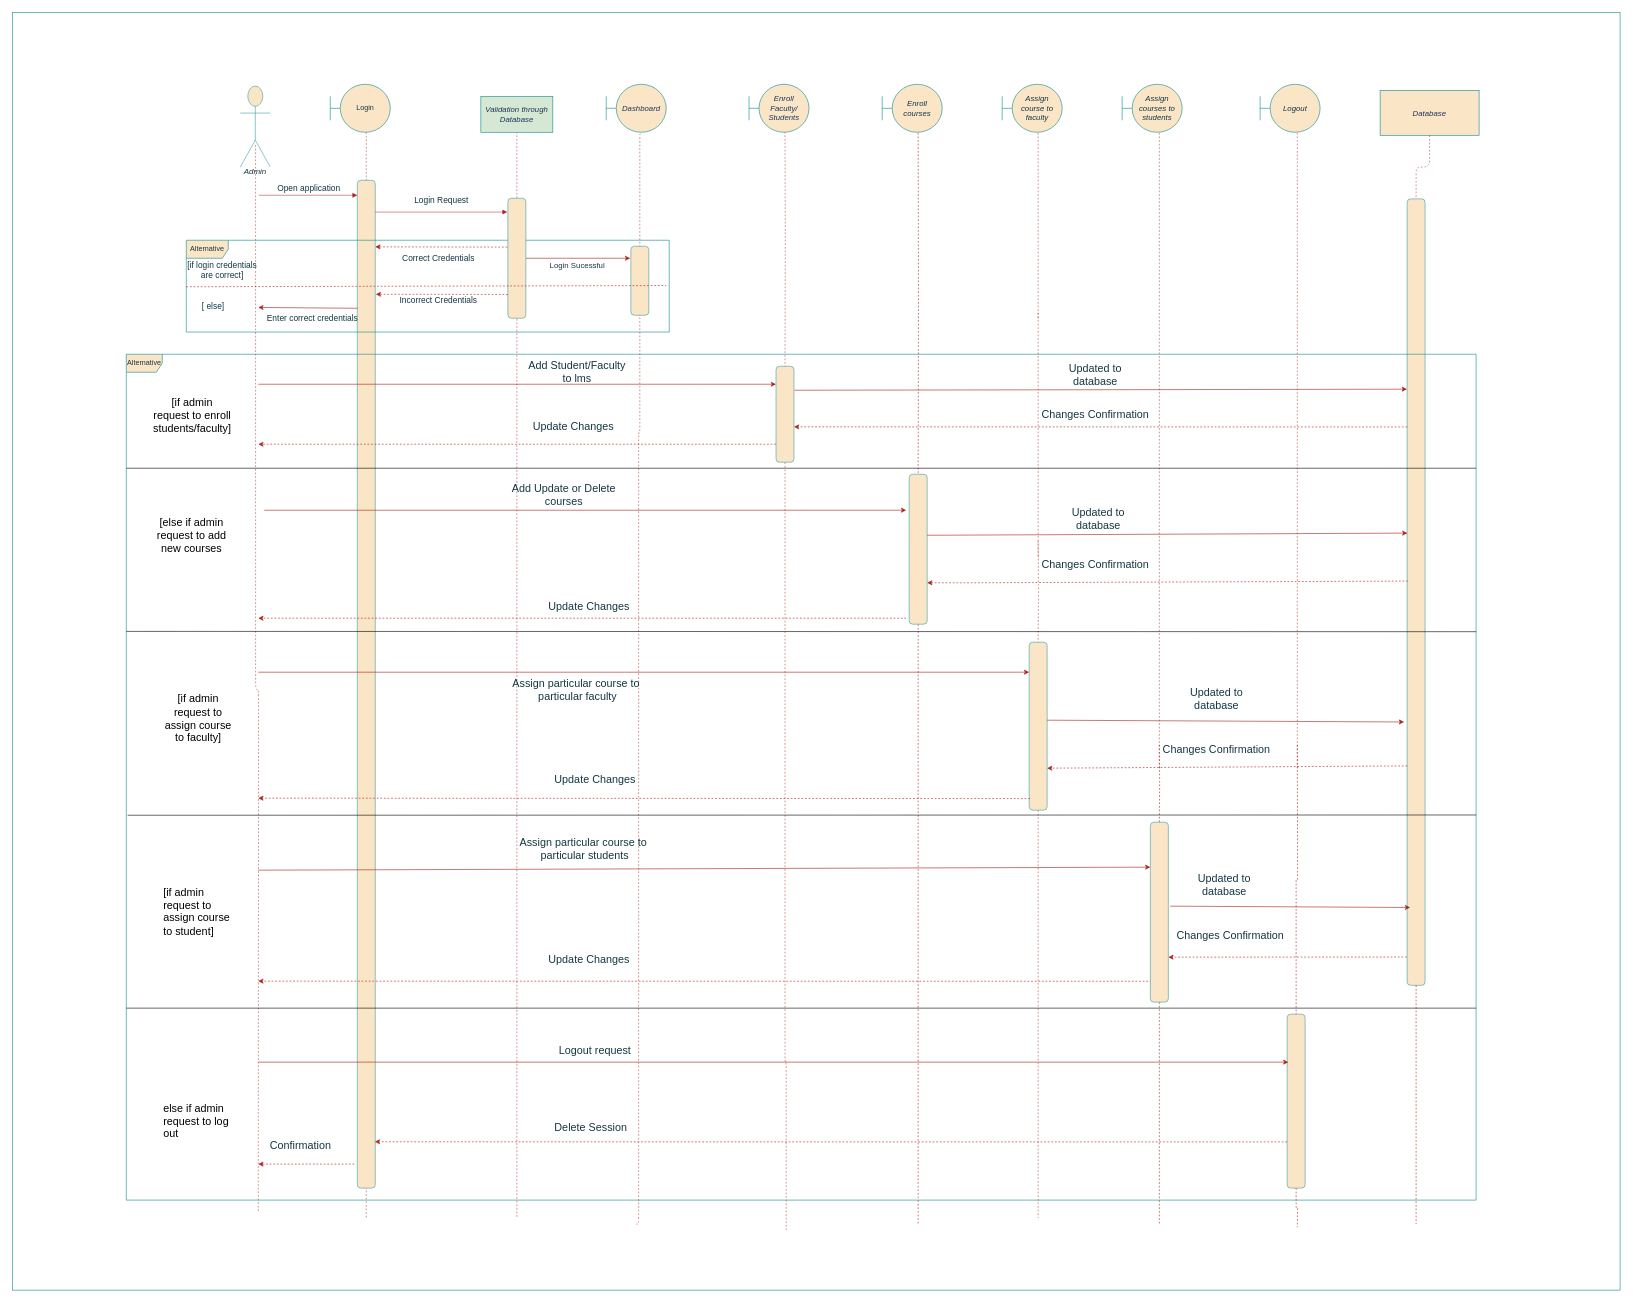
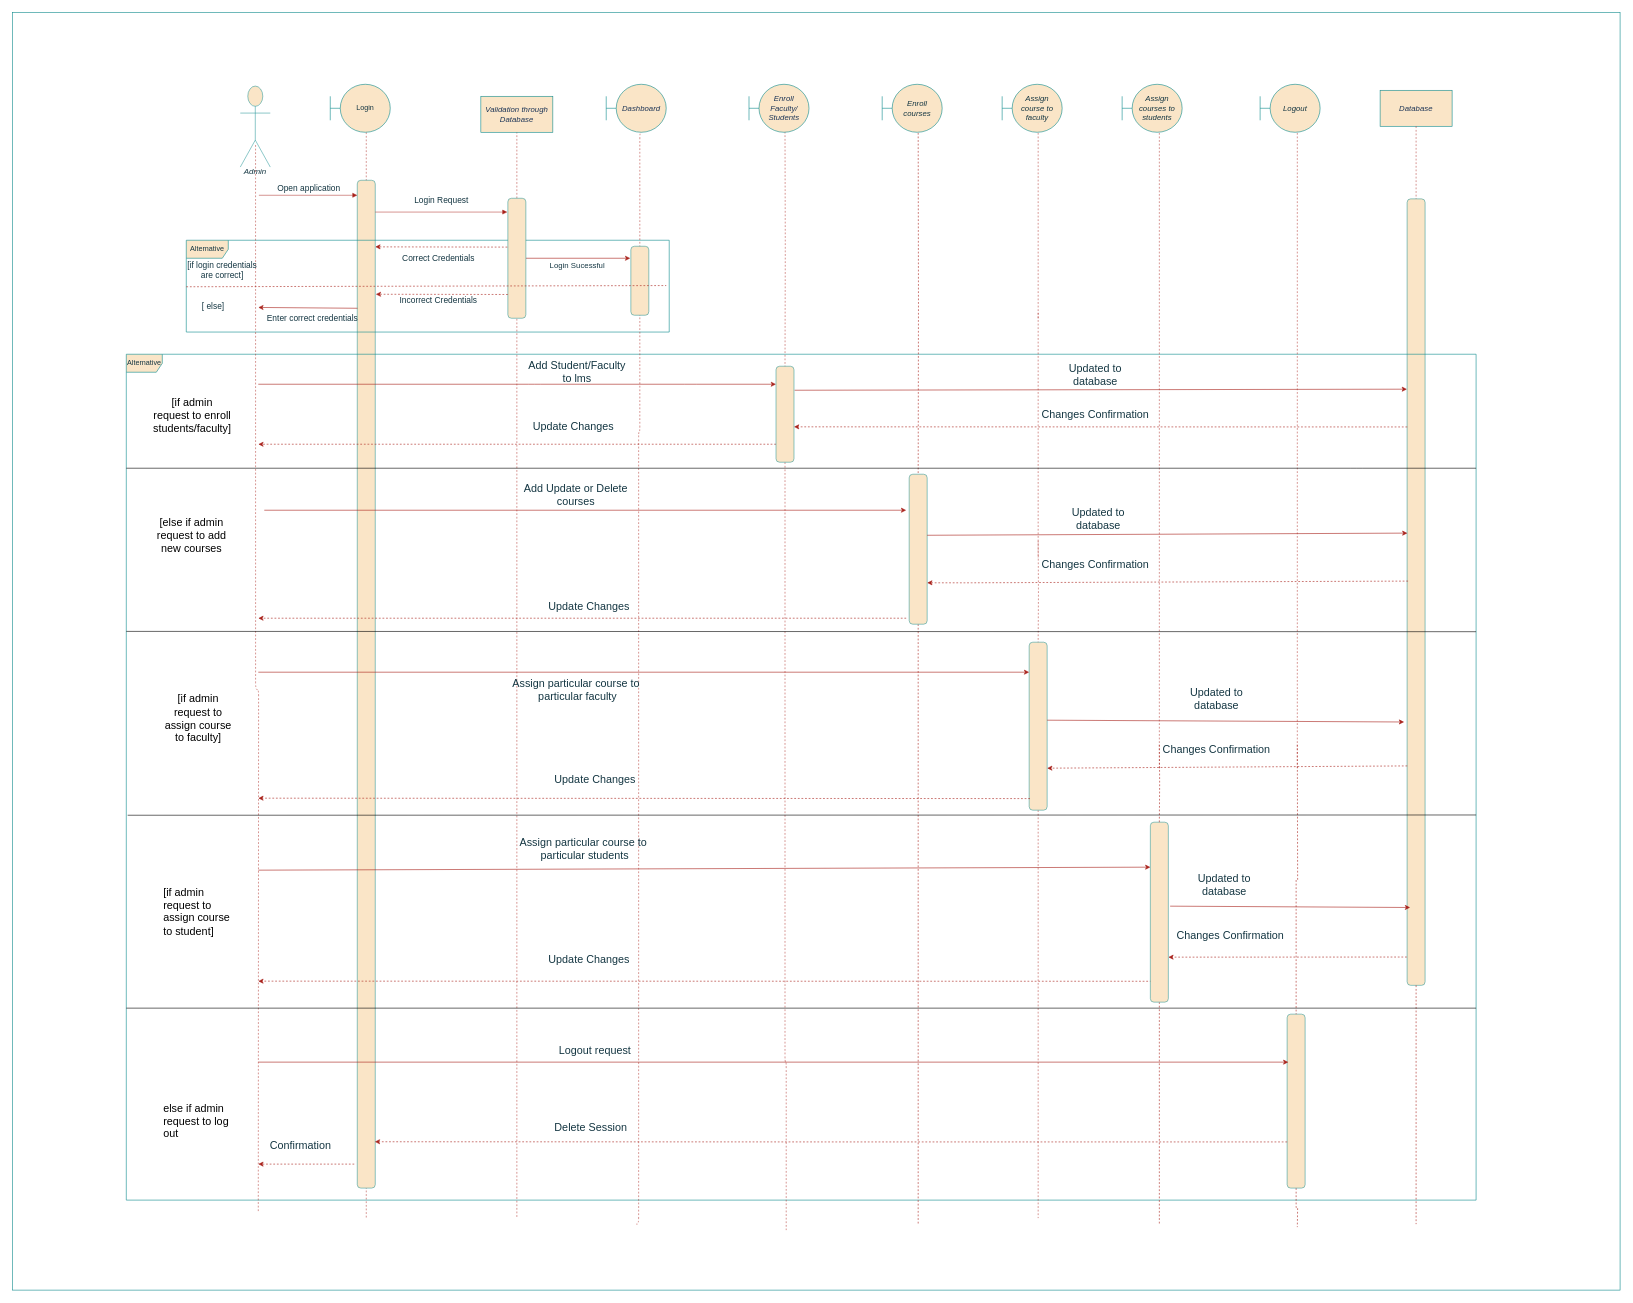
node "Database": size 99x45 -> 72x36
node "Validation through Database": fillcolor #d5e8d4 -> #fae5c7
node "Add Update or Delete courses": moved (564, 495) -> (576, 495)
